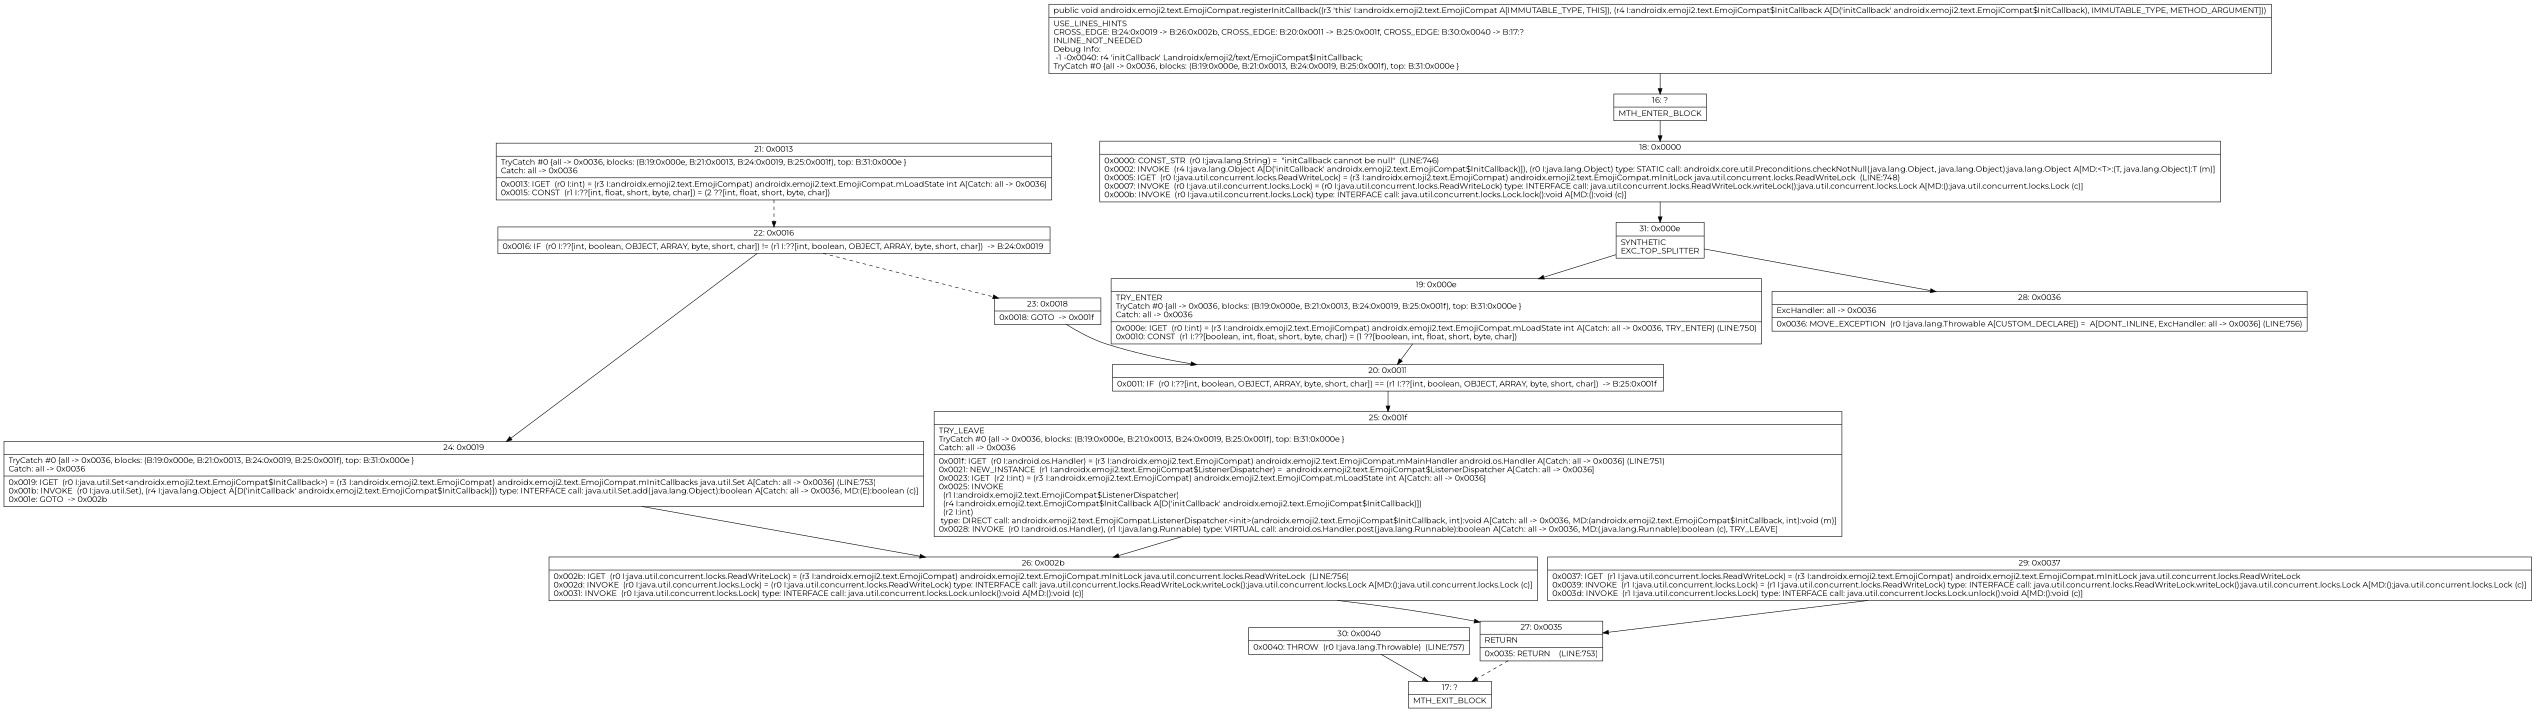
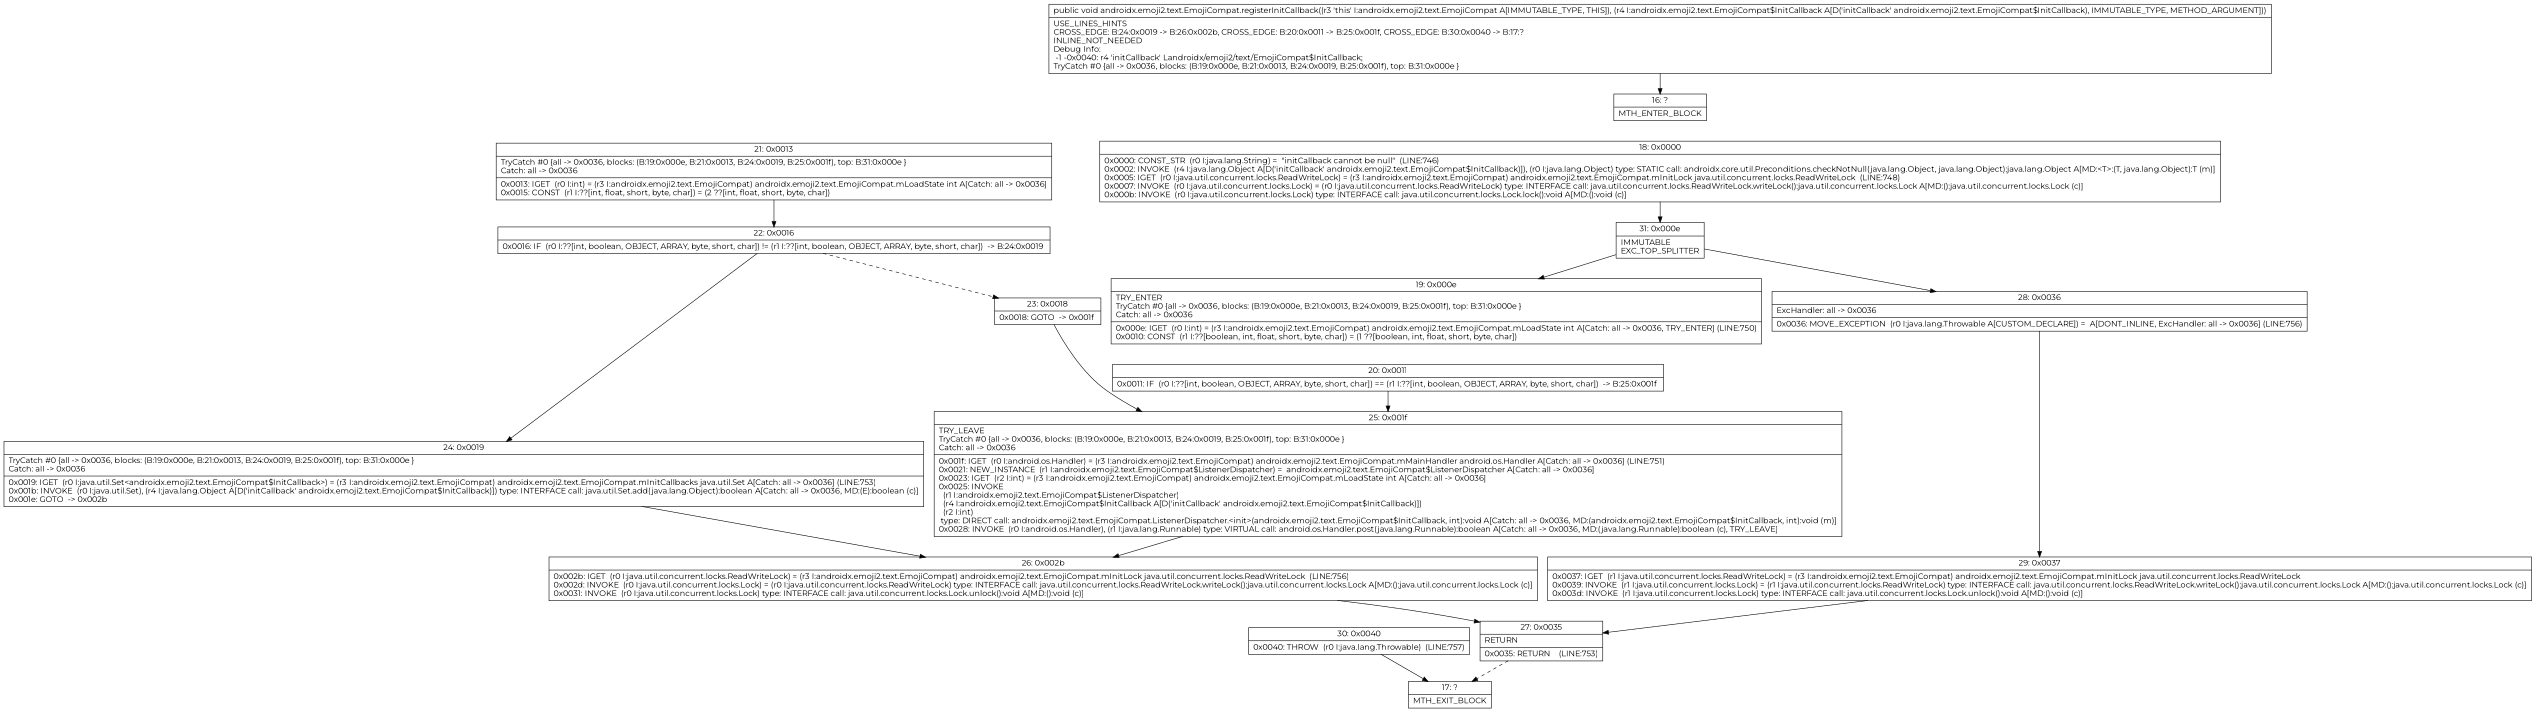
edge "16: ?" -> "18: 0x0000": removed
edge "21: 0x0013" -> "22: 0x0016": style dashed -> solid
node "31: 0x000e": text "SYNTHETIC" -> "IMMUTABLE"
edge "23: 0x0018" -> "20: 0x0011": now "23: 0x0018" -> "25: 0x001f"
edge "19: 0x000e" -> "20: 0x0011": removed
edge "28: 0x0036" -> "29: 0x0037": added
